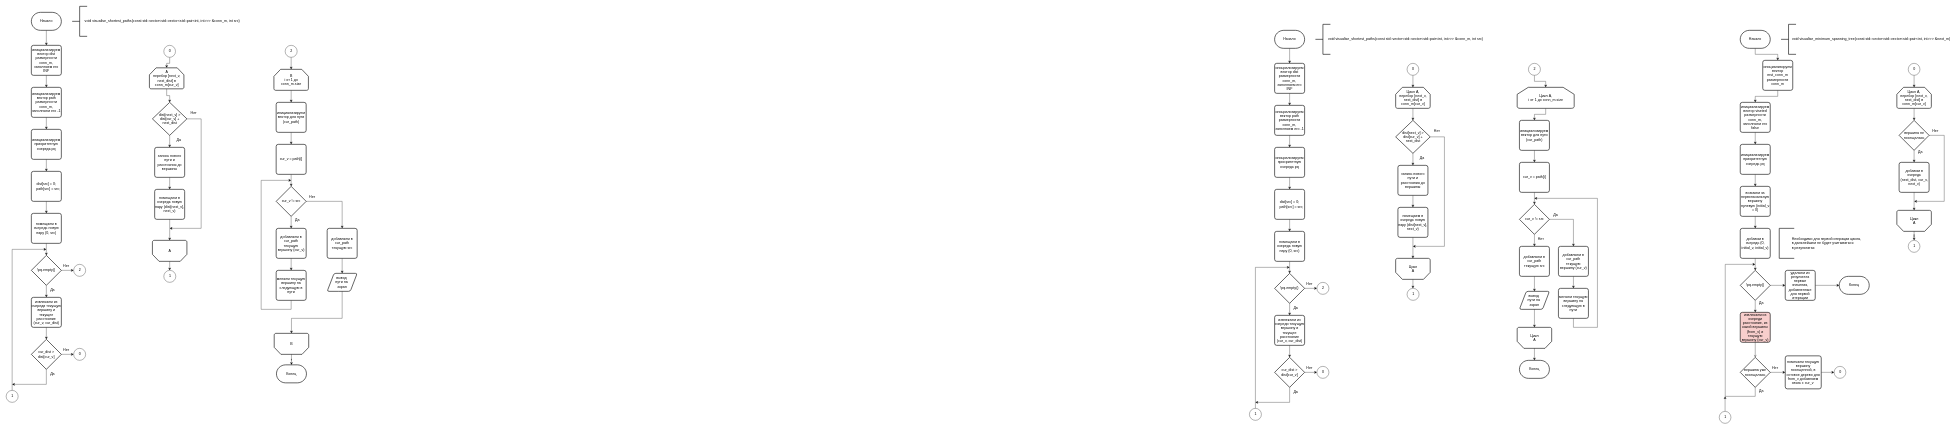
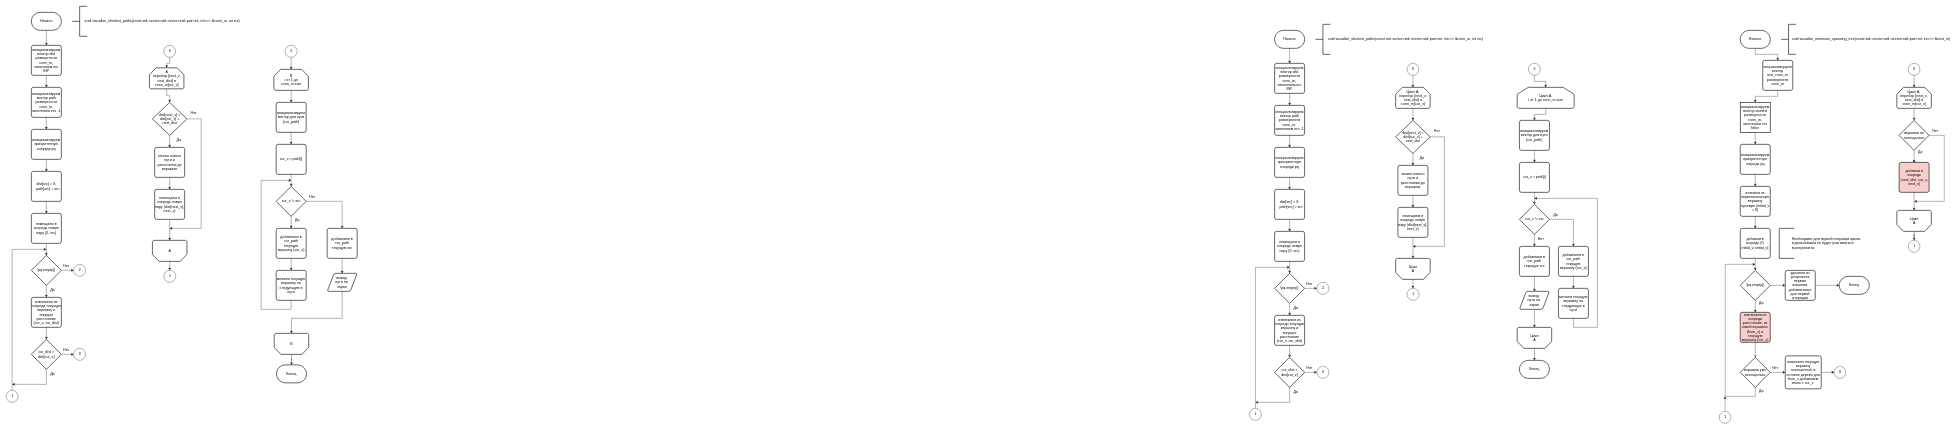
node "инициализируем вектор viseted размерности conn_m, заполняем его false": shape rounded rectangle -> rectangle
edge "вершина не посещалась" -> "добавим в очередь (next_dist, cur_v, next_v)": arrowhead classic -> diamond
node "добавим в очередь (next_dist, cur_v, next_v)": fillcolor #ffffff -> #f8cecc
